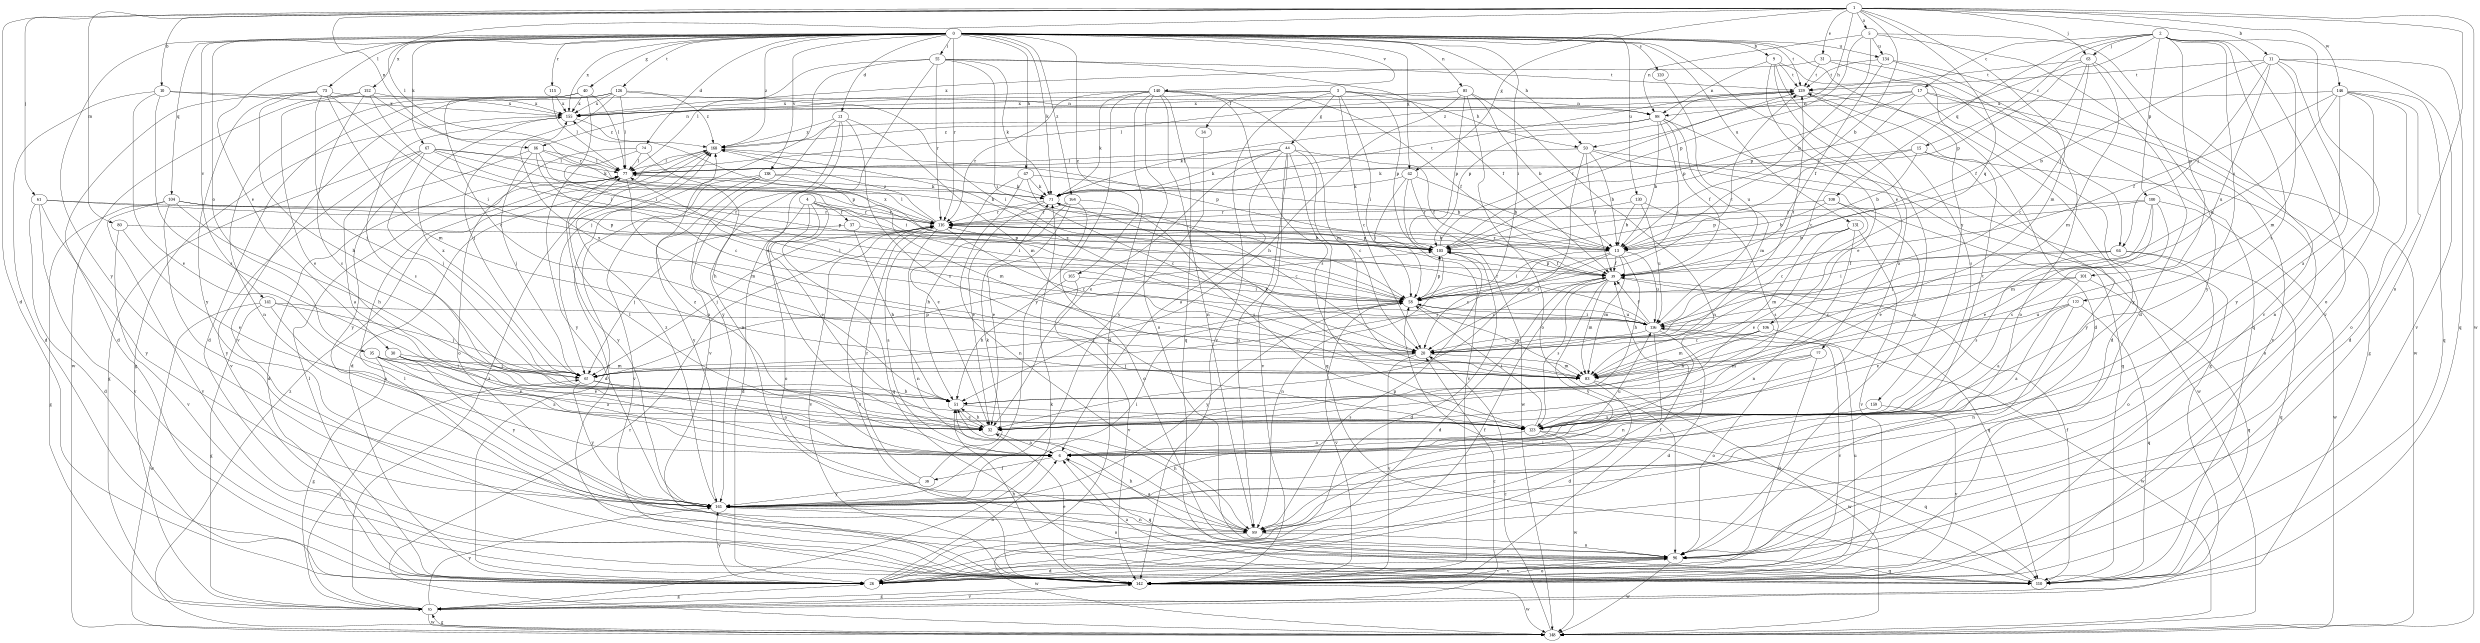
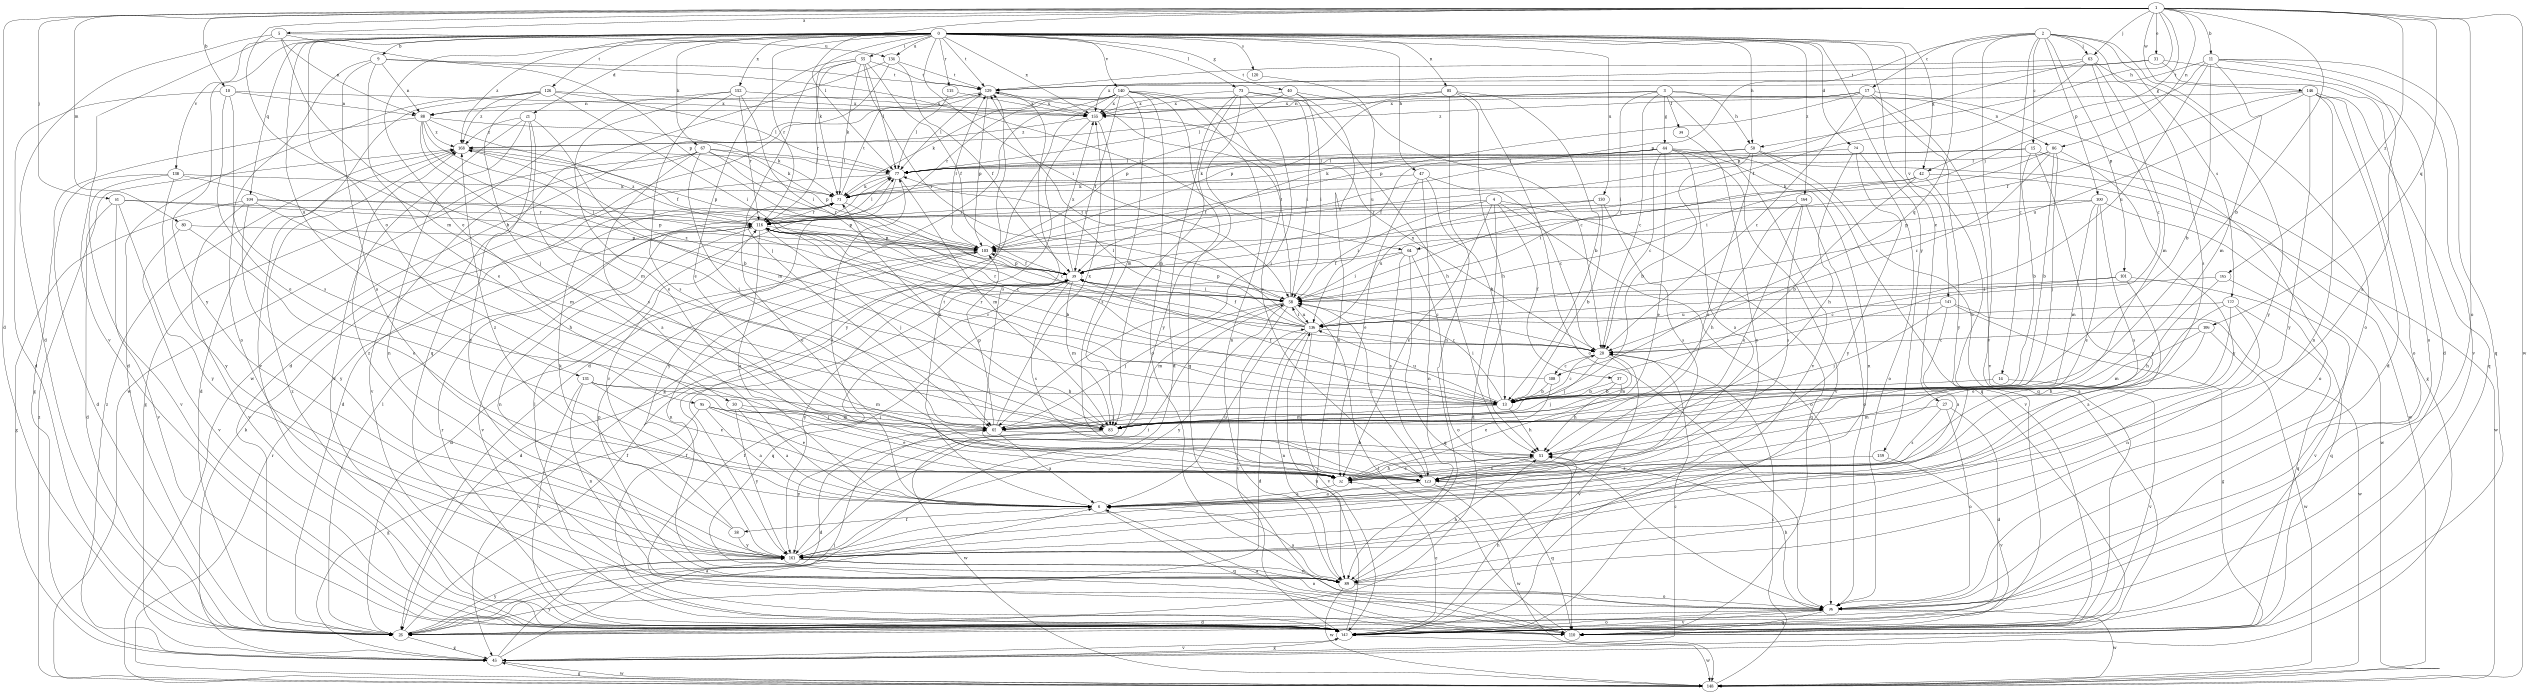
edge "0" -> "165": now "1" -> "165"
edge "108" -> "20": reversed
edge "136" -> "20": label "i" -> "c"
node "14": added
